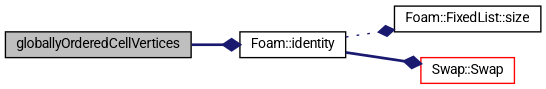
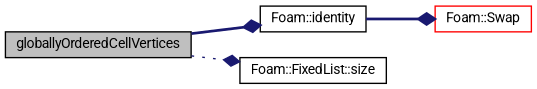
edge "Foam::identity" -> "Foam::FixedList::size": now "globallyOrderedCellVertices" -> "Foam::FixedList::size"
node "Swap::Swap": label "Swap::Swap" -> "Foam::Swap"
